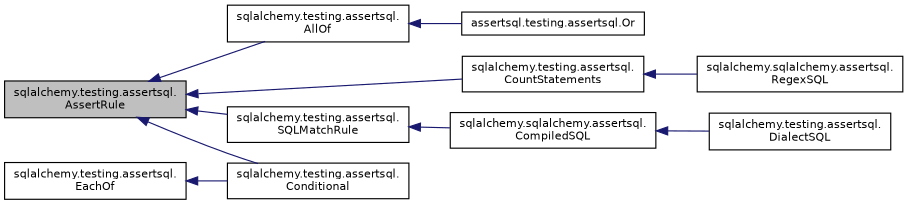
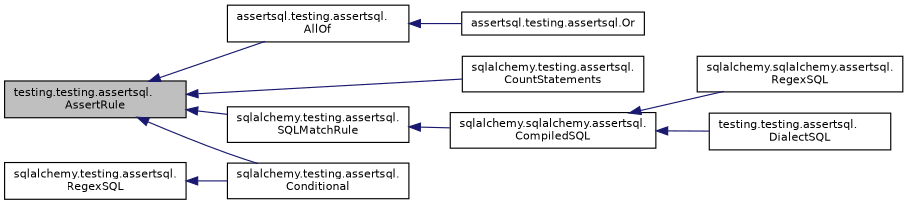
node "sqlalchemy.testing.assertsql. AllOf": label "sqlalchemy.testing.assertsql. AllOf" -> "assertsql.testing.assertsql. AllOf"
edge "sqlalchemy.sqlalchemy.assertsql. RegexSQL" -> "sqlalchemy.testing.assertsql. CountStatements": now "sqlalchemy.sqlalchemy.assertsql. RegexSQL" -> "sqlalchemy.sqlalchemy.assertsql. CompiledSQL"
node "sqlalchemy.testing.assertsql. AssertRule": label "sqlalchemy.testing.assertsql. AssertRule" -> "testing.testing.assertsql. AssertRule"
node "sqlalchemy.testing.assertsql. DialectSQL": label "sqlalchemy.testing.assertsql. DialectSQL" -> "testing.testing.assertsql. DialectSQL"
node "sqlalchemy.testing.assertsql. EachOf": label "sqlalchemy.testing.assertsql. EachOf" -> "sqlalchemy.testing.assertsql. RegexSQL"
